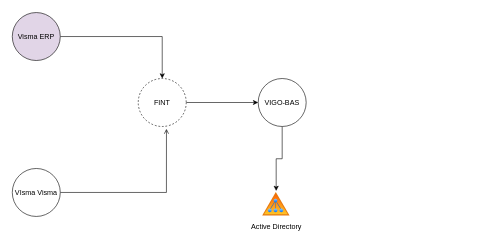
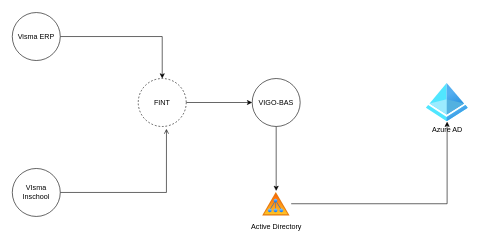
node "Visma ERP": fillcolor #e1d5e7 -> #ffffff
node "VIGO-BAS": moved (282, 102) -> (276, 102)
node "Azure AD": added
edge "Active Directory" -> "Azure AD": added
node "VIsma Visma": label "VIsma Visma" -> "VIsma Inschool"
